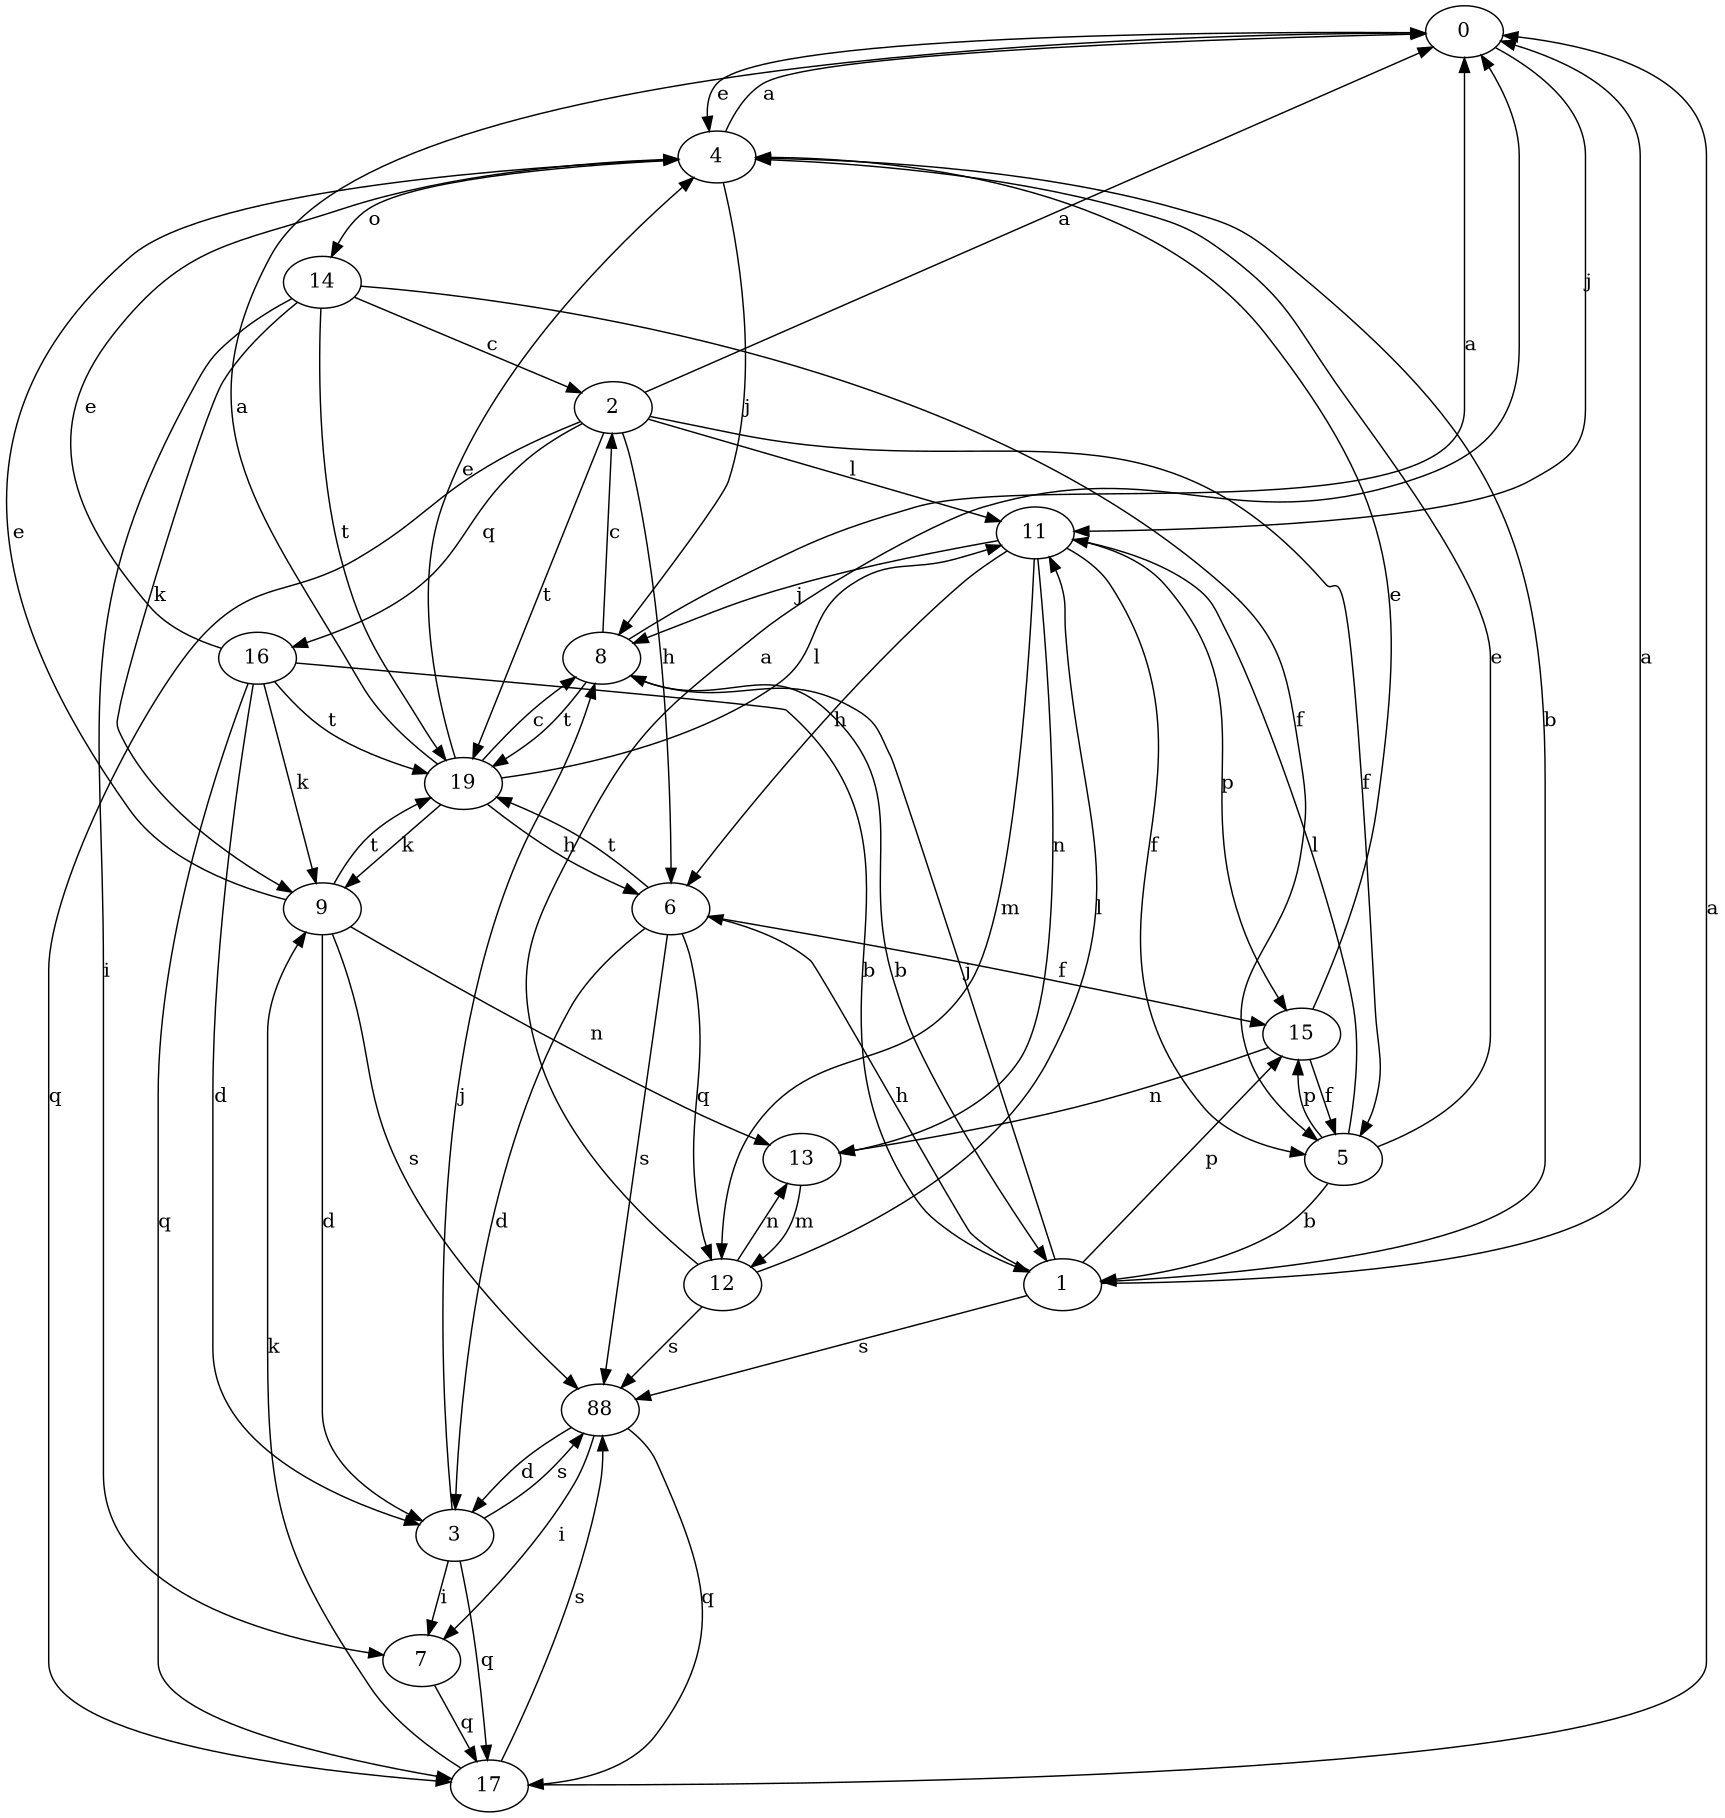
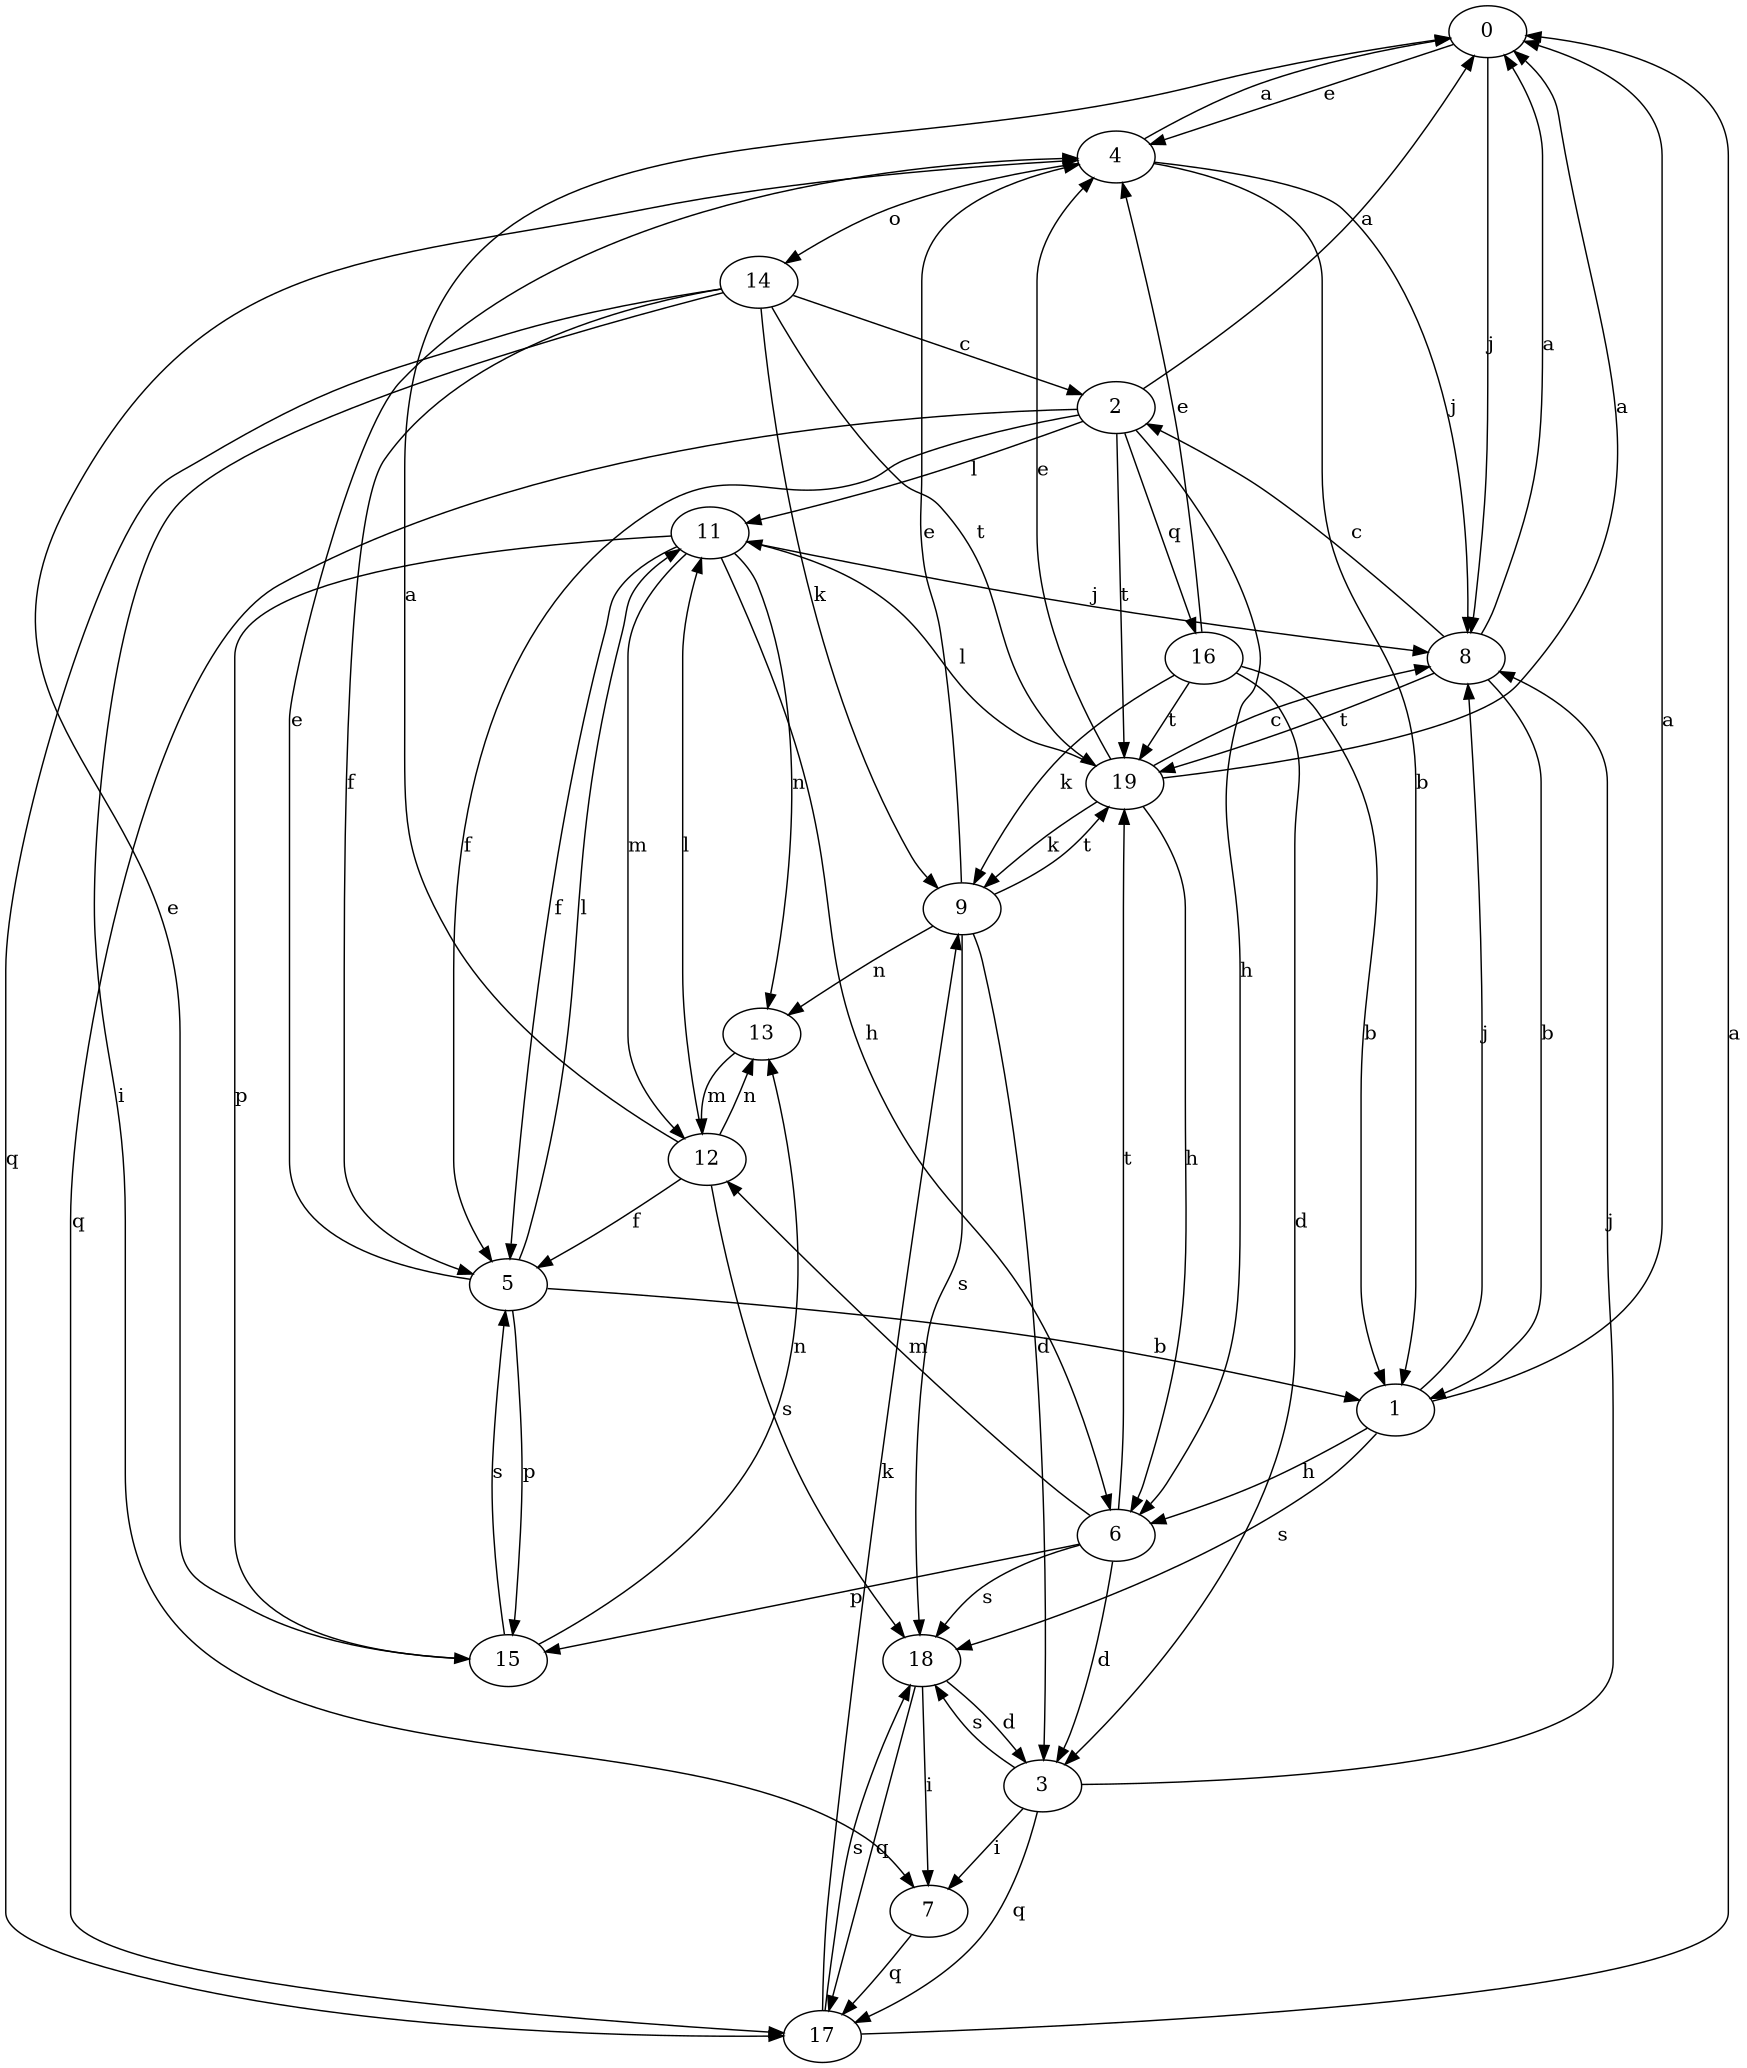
edge "0" -> "11": now "0" -> "8"
edge "6" -> "15": label "f" -> "p"
edge "6" -> "12": label "q" -> "m"
edge "15" -> "5": label "f" -> "s"
edge "1" -> "15": removed, label "p"
edge "12" -> "5": added, label "f"
edge "16" -> "17": now "14" -> "17"
node "88": label "88" -> "18"
